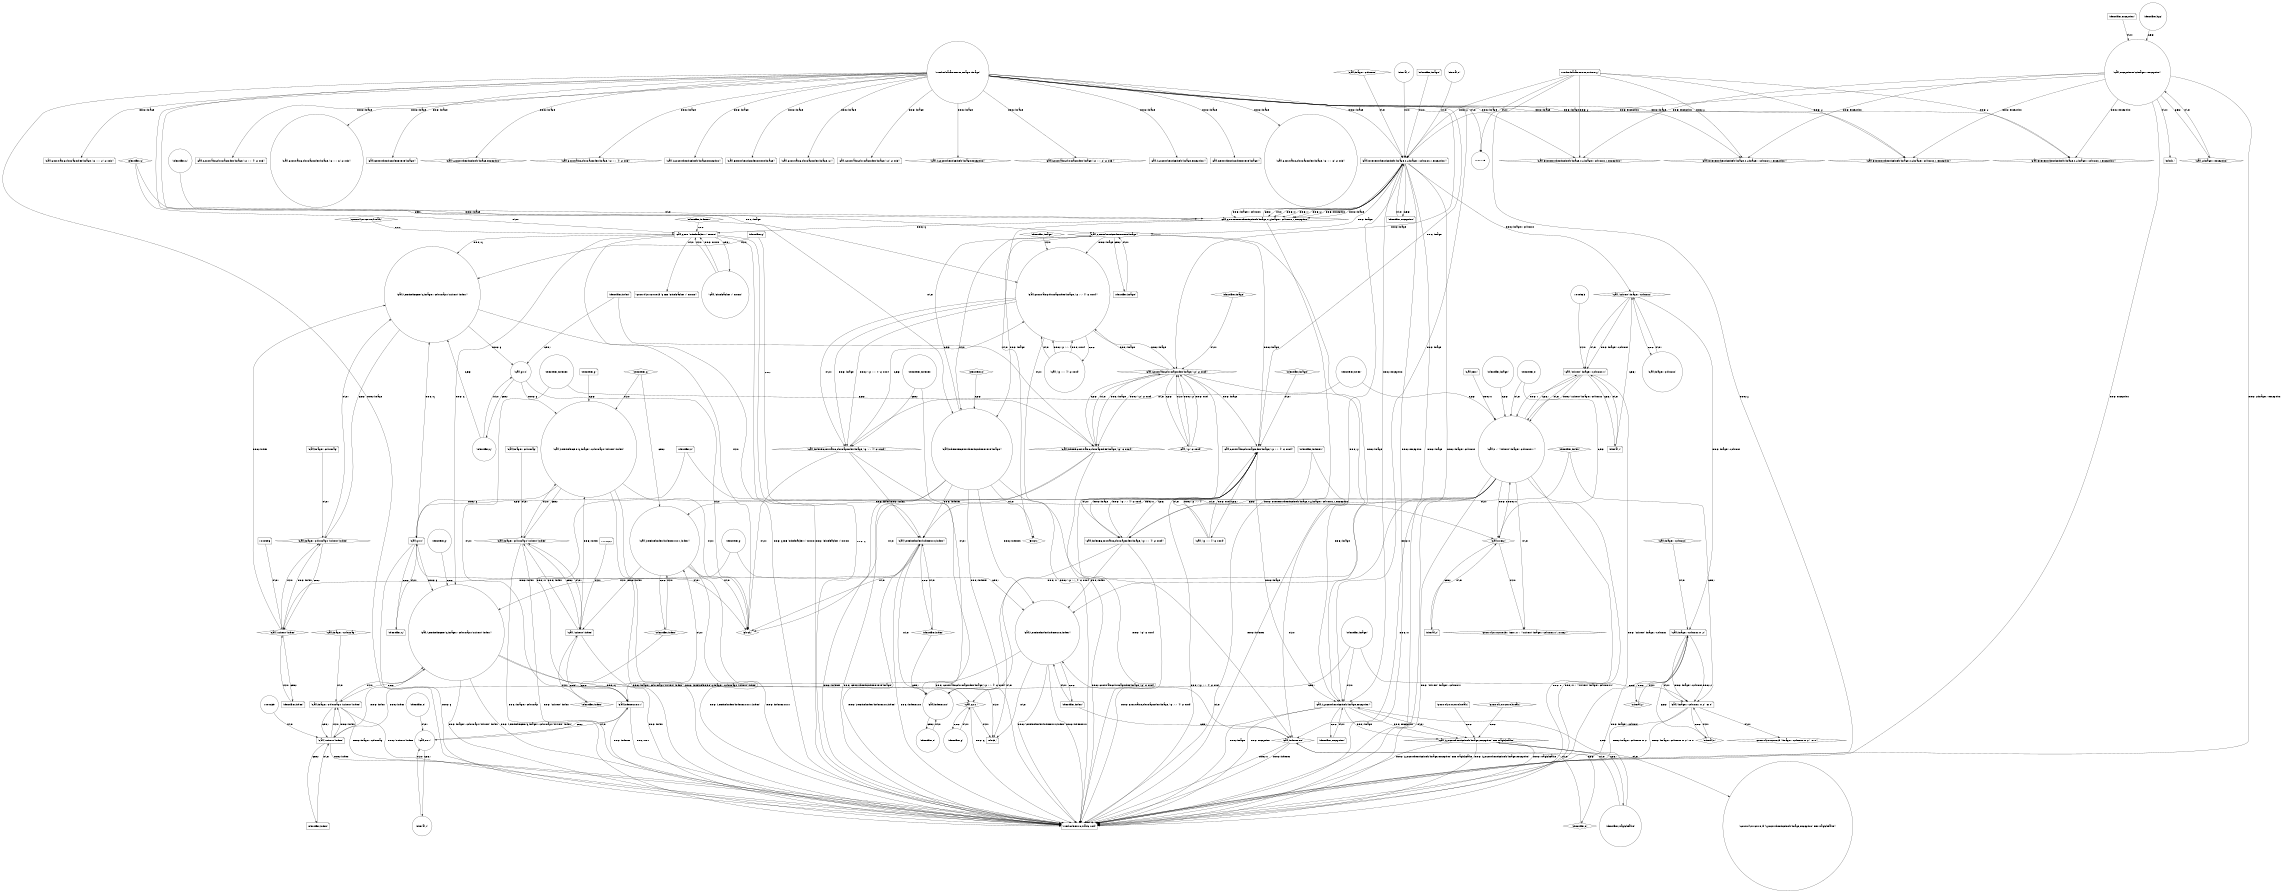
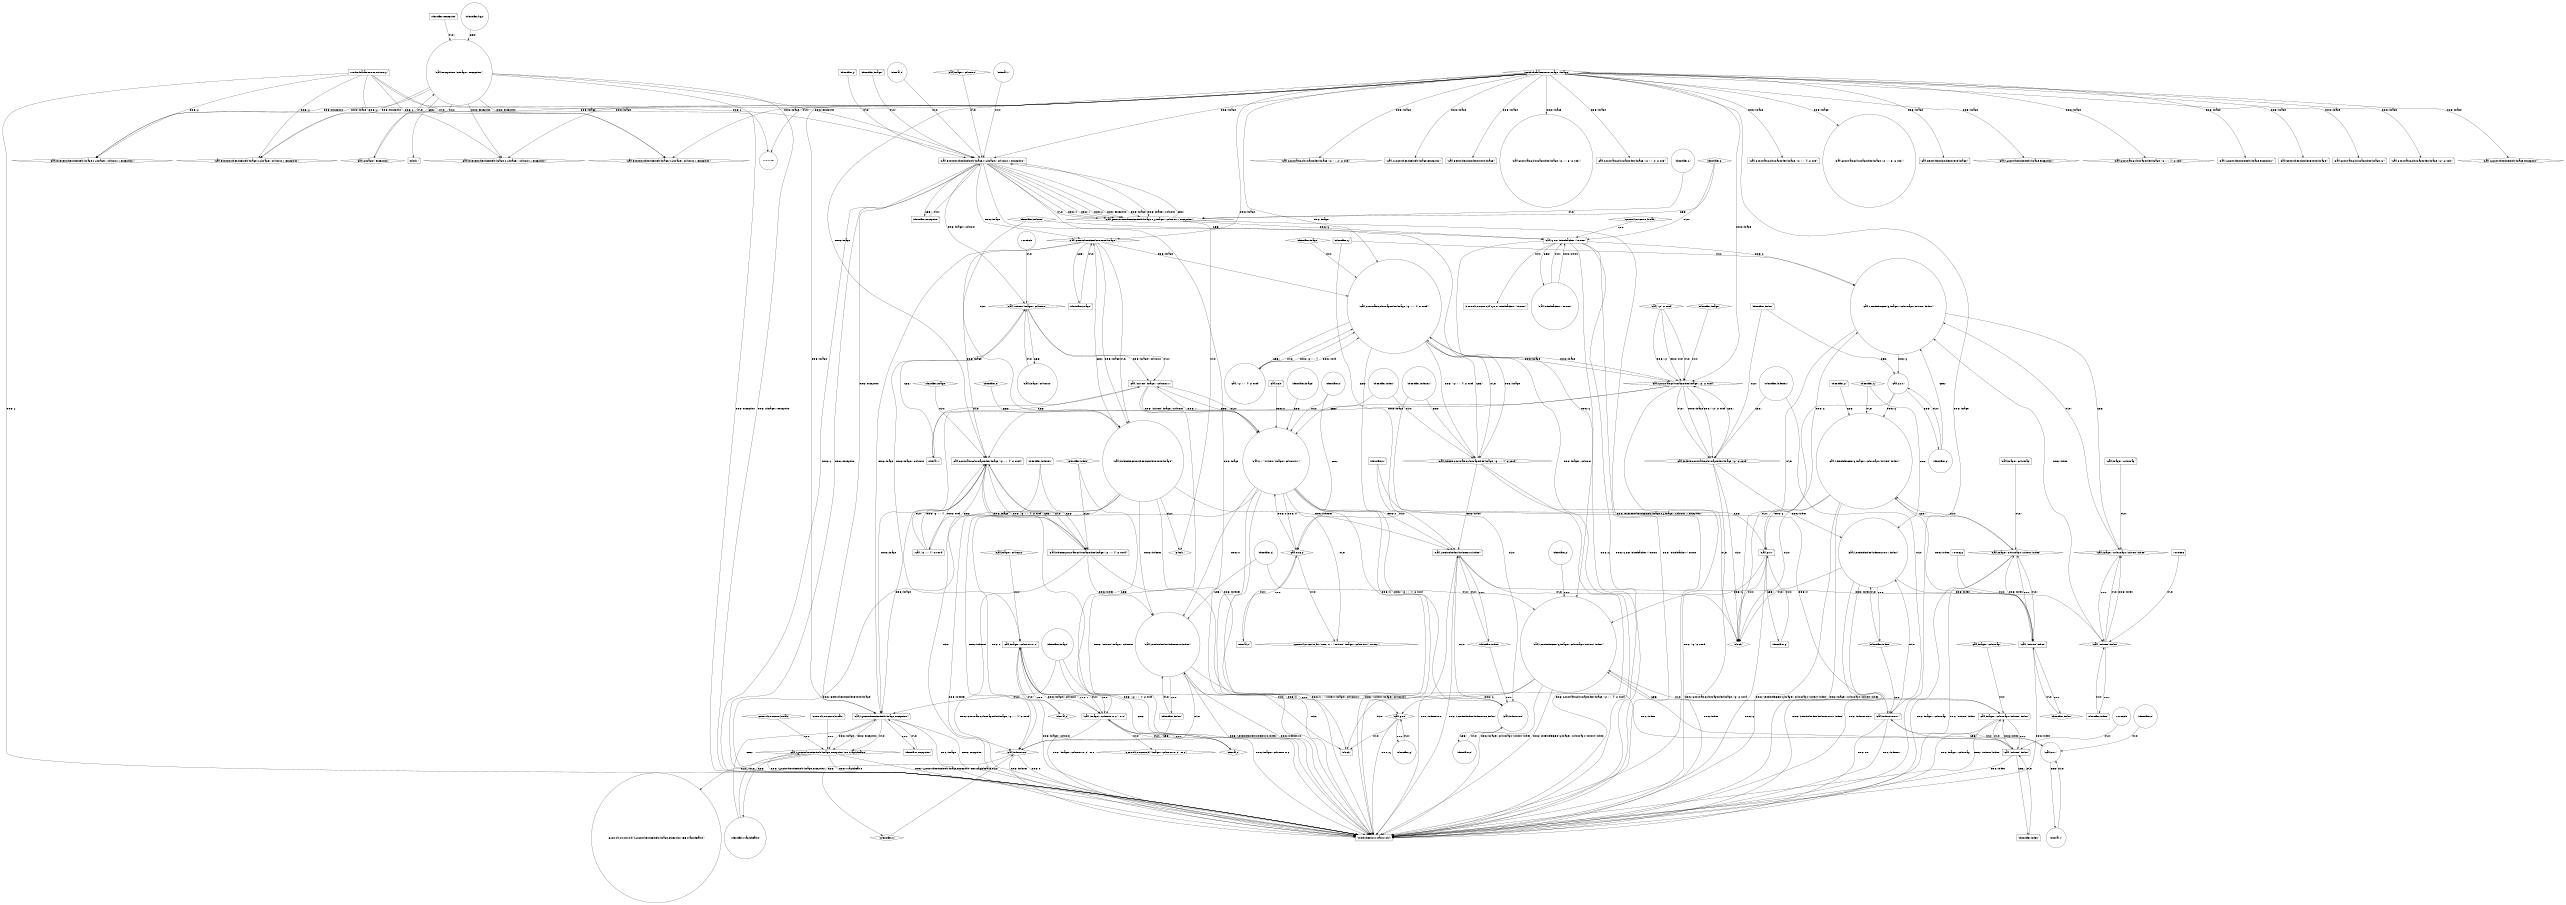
node "(Identifier,y)": added
node "(MethodParameterIn,Image *image)": shape circle -> diamond
edge "1000565" -> "(Call,(ssize_t) image->columns-1)": now "1000565" -> "(Call,(ssize_t) image->columns)"
edge "(Call,ConstrainColormapIndex(image,(*p) & 0x0f))" -> "(Call,(*p) & 0x0f)": removed, label "CFG:"
